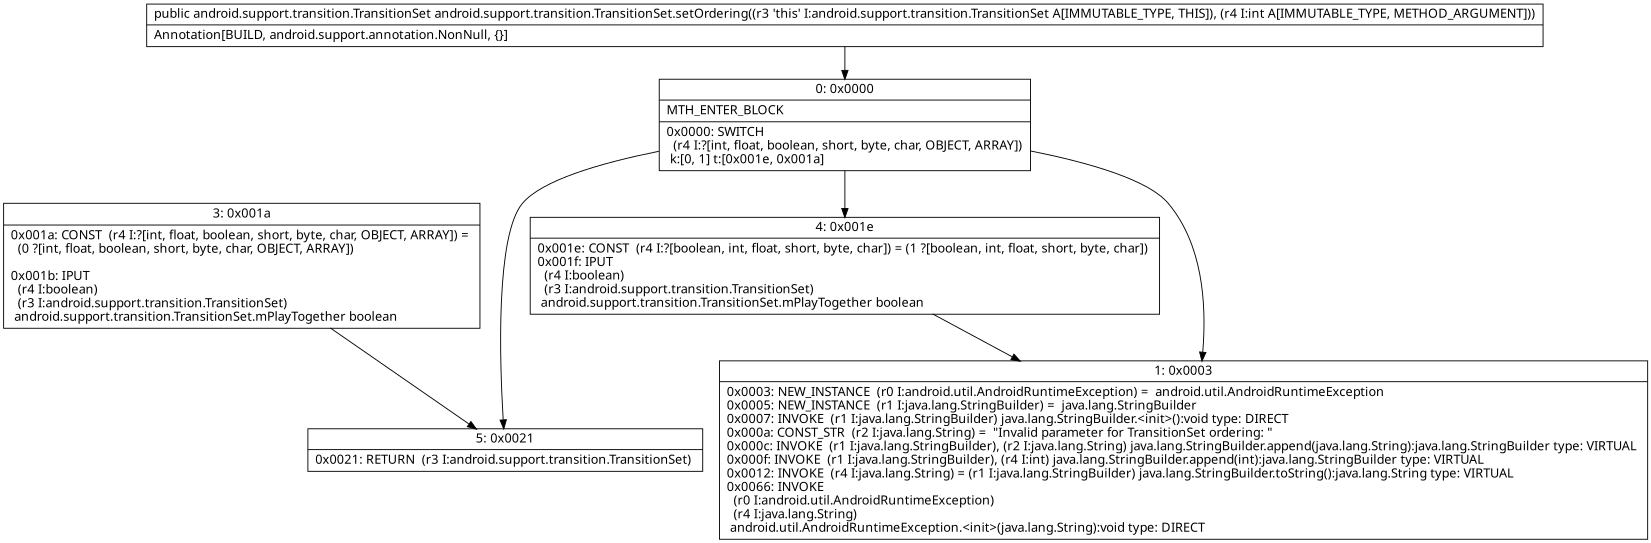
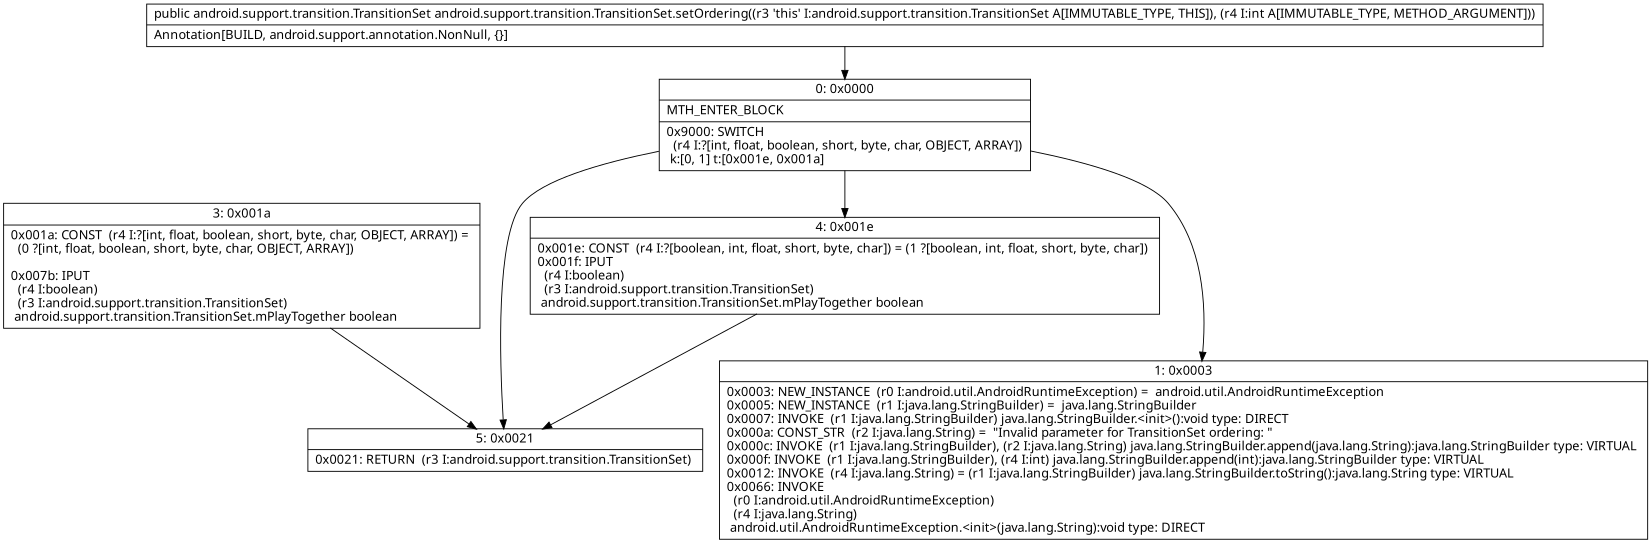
node "0: 0x0000": text "0x0000: SWITCH" -> "0x9000: SWITCH"
node "3: 0x001a": text "0x001b: IPUT" -> "0x007b: IPUT"
edge "4: 0x001e" -> "1: 0x0003": now "4: 0x001e" -> "5: 0x0021"
